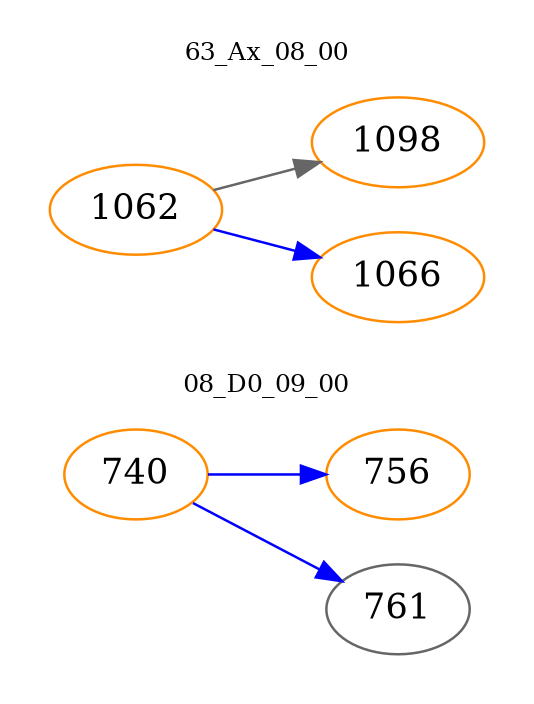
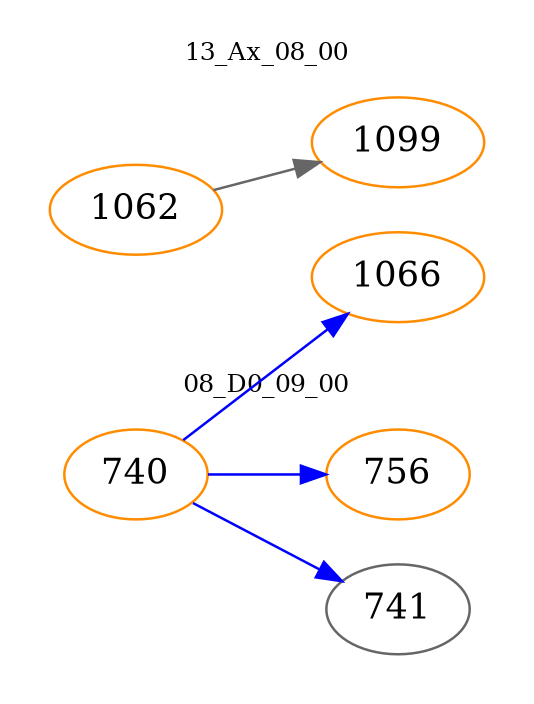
cluster "63_Ax_08_00": label "63_Ax_08_00" -> "13_Ax_08_00"
node "1098": label "1098" -> "1099"
edge "1062" -> "1066": now "740" -> "1066"
node "761": label "761" -> "741"
